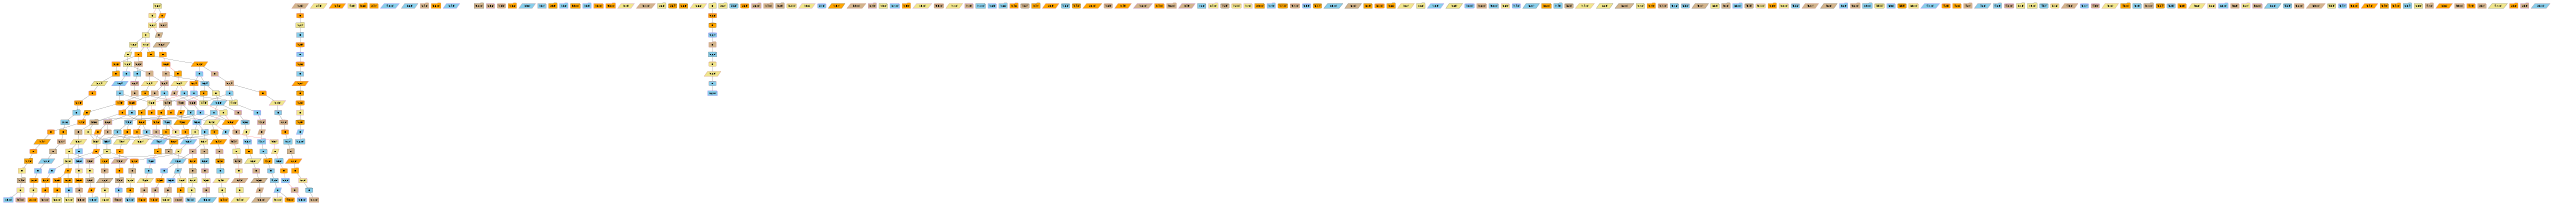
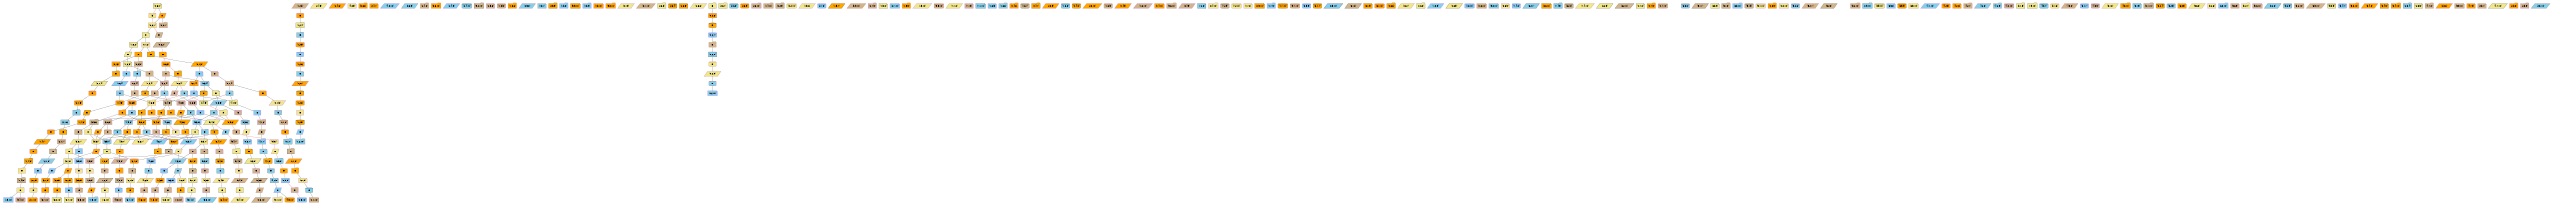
node "(2,4,10)": added
node "(5,1,6)": removed
node "(5,2,9)": removed
